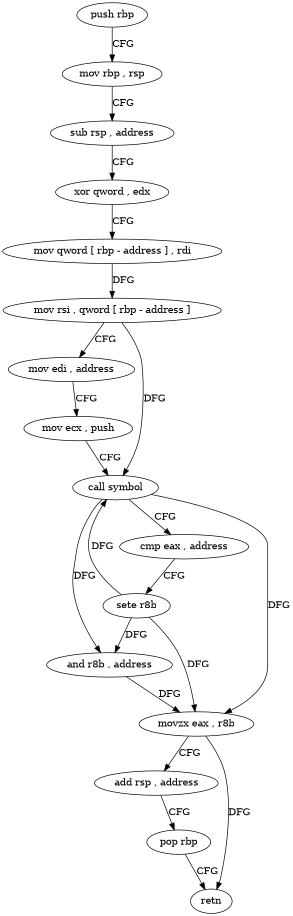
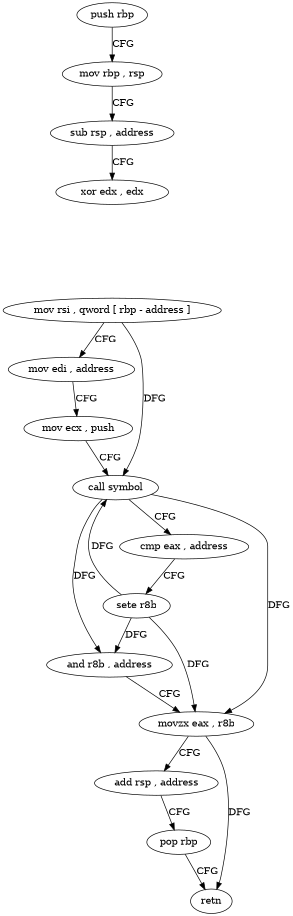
node "xor qword , edx": label "xor qword , edx" -> "xor edx , edx"
node "mov qword [ rbp - address ] , rdi": removed
edge "and r8b , address" -> "movzx eax , r8b": label "DFG" -> "CFG"
